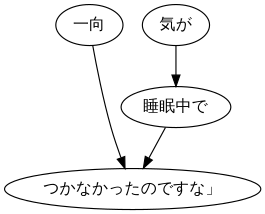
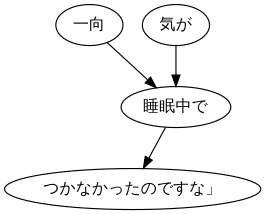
edge "一向" -> "つかなかったのですな」": now "一向" -> "睡眠中で"
